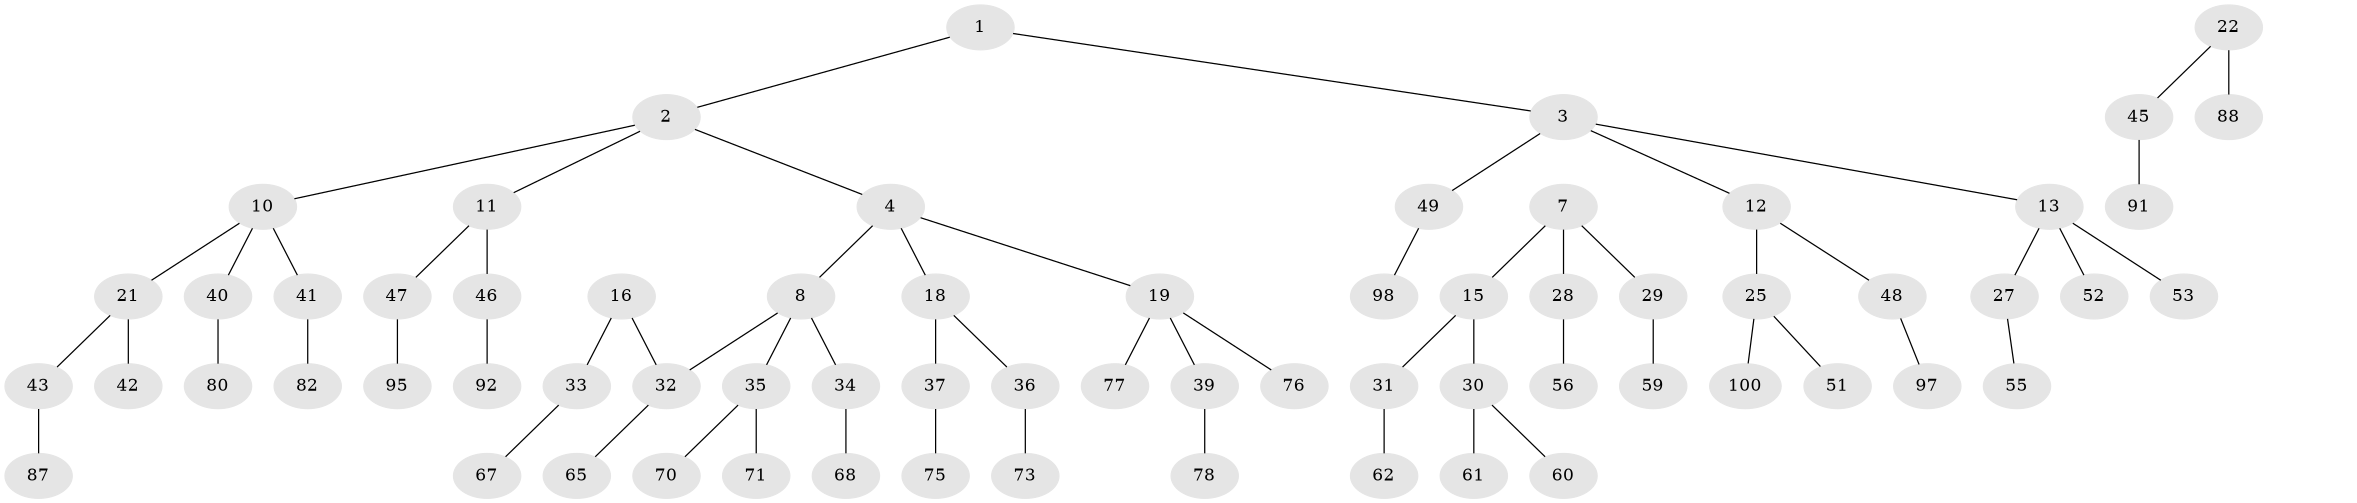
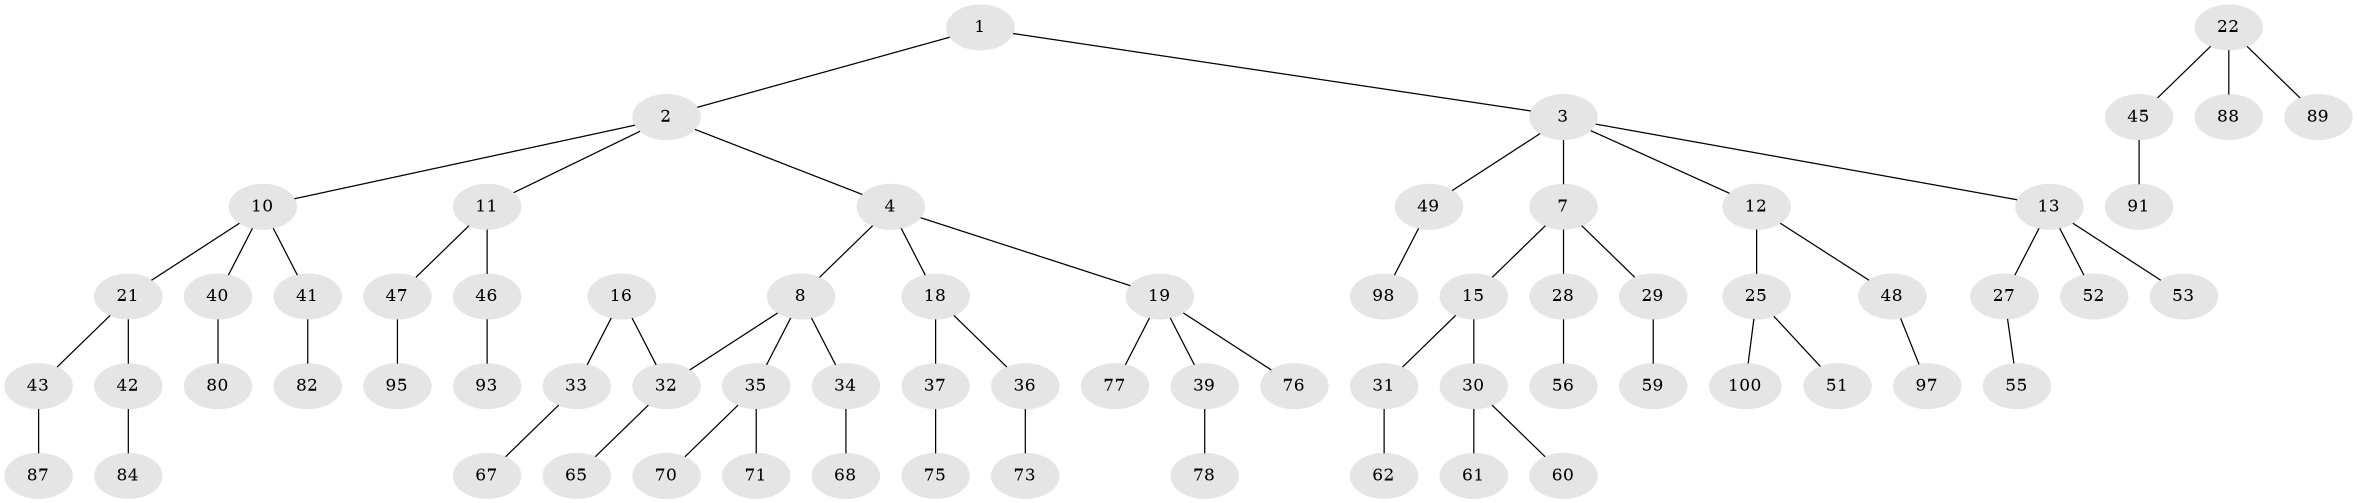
node "89": added
edge "3" -- "7": added
node "92": label "92" -> "93"
node "84": added
